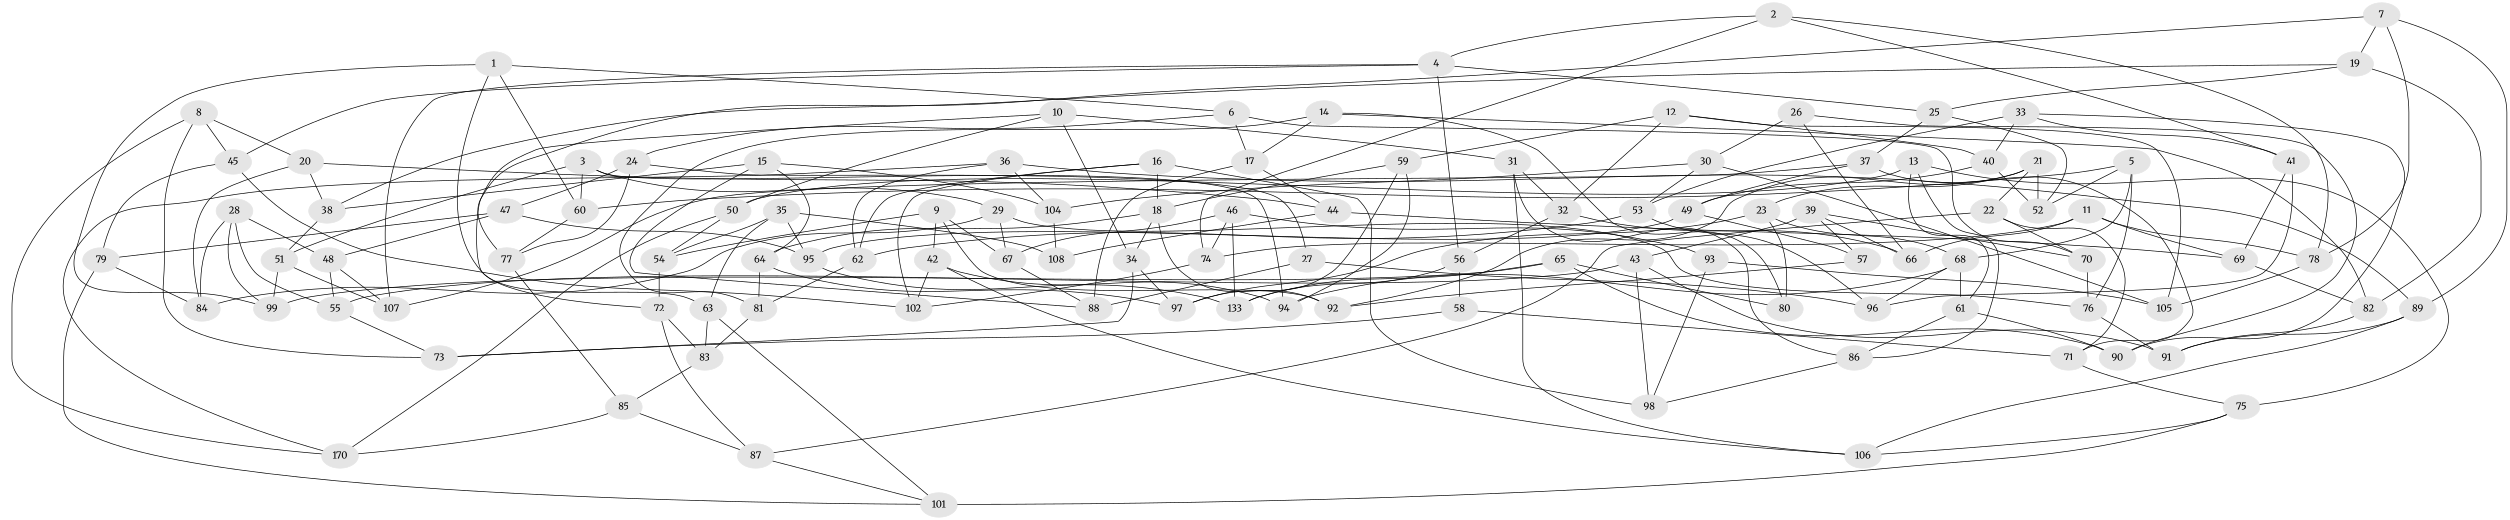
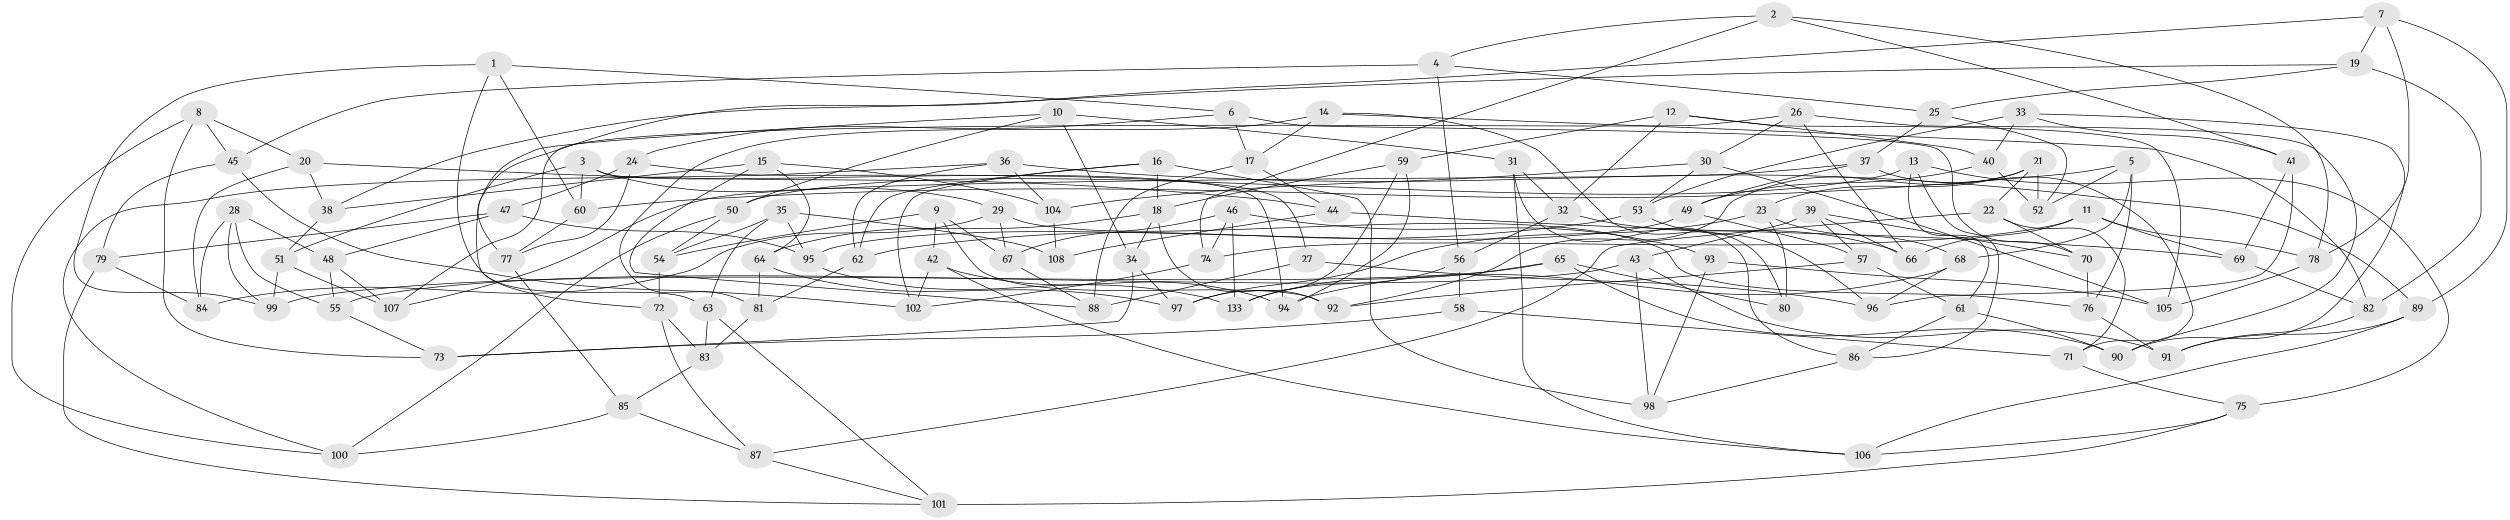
edge "4" -- "107": now "26" -- "107"
edge "68" -- "61": now "57" -- "61"
node "170": label "170" -> "100"
